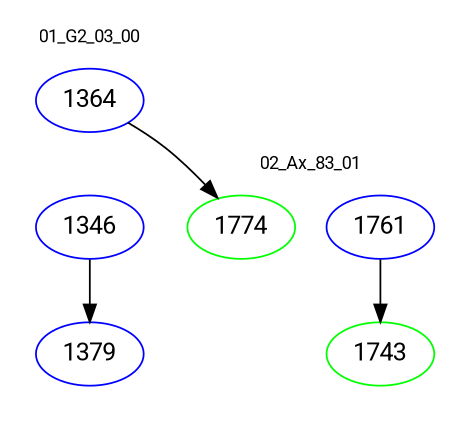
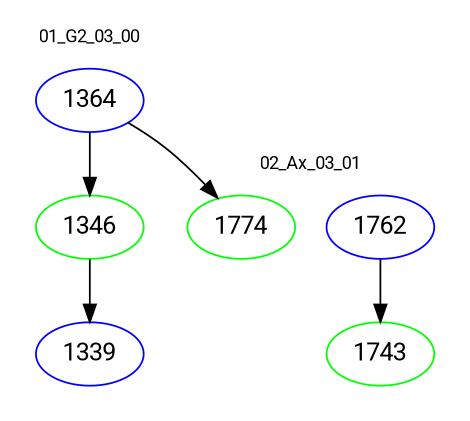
edge "1364" -> "1346": added
cluster "02_Ax_83_01": label "02_Ax_83_01" -> "02_Ax_03_01"
node "1346": color blue -> green
node "1761": label "1761" -> "1762"
node "1379": label "1379" -> "1339"
